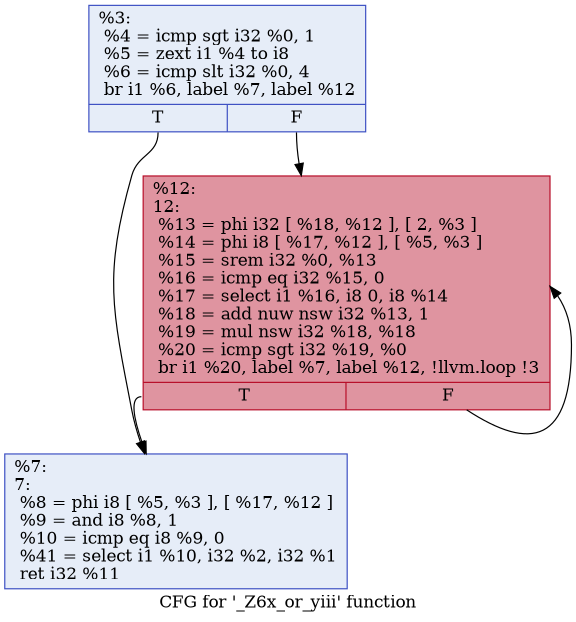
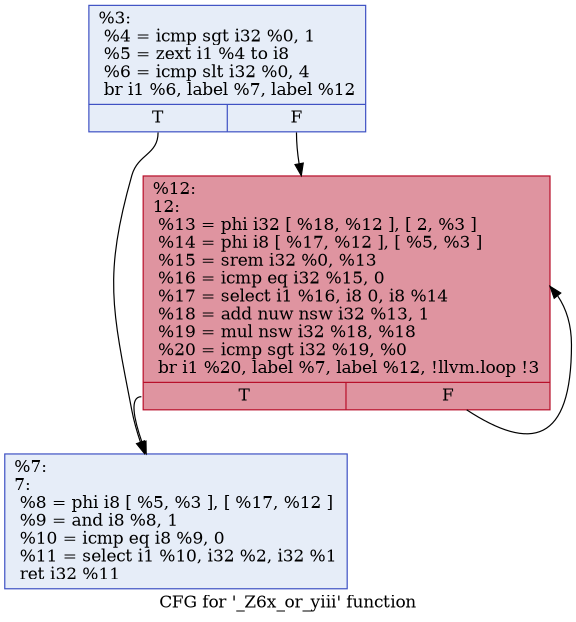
node "%7:": text "%41 = select i1 %10, i32 %2, i32 %1" -> "%11 = select i1 %10, i32 %2, i32 %1"
